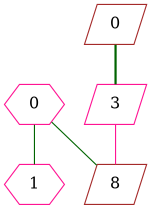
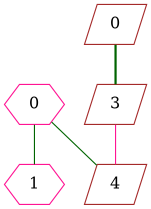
node "3": color deeppink -> brown
node "8": label "8" -> "4"
